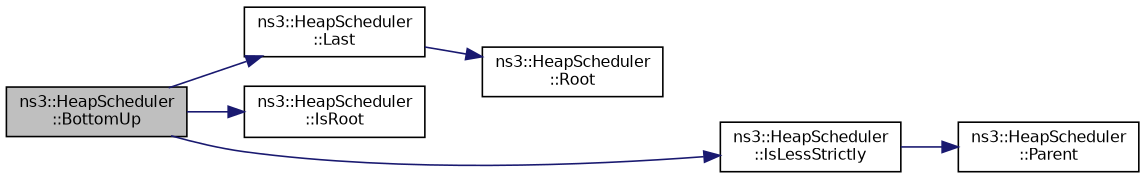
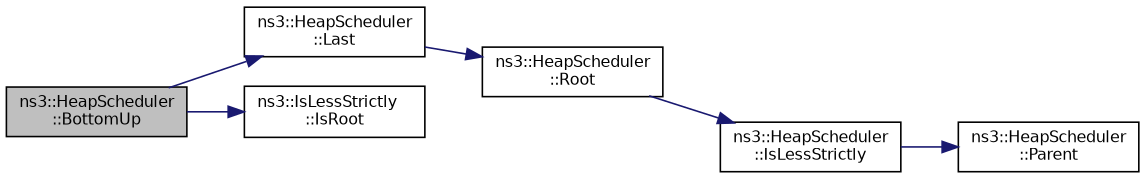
node "ns3::HeapScheduler ::IsRoot": label "ns3::HeapScheduler ::IsRoot" -> "ns3::IsLessStrictly ::IsRoot"
edge "ns3::HeapScheduler ::BottomUp" -> "ns3::HeapScheduler ::IsLessStrictly": now "ns3::HeapScheduler ::Root" -> "ns3::HeapScheduler ::IsLessStrictly"
